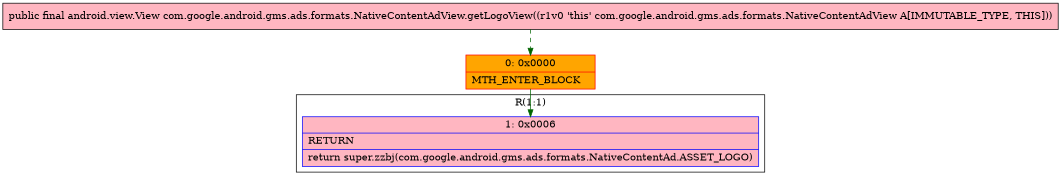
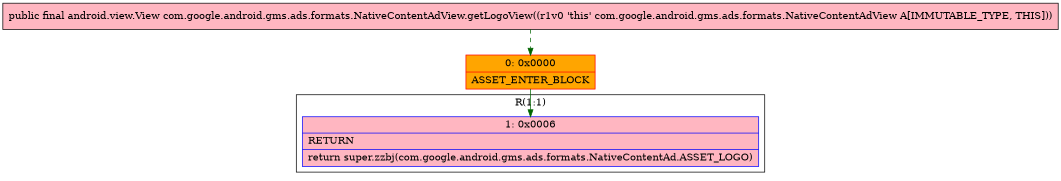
node "0: 0x0000": text "MTH_ENTER_BLOCK" -> "ASSET_ENTER_BLOCK"
